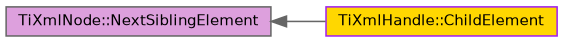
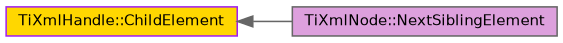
edge "TiXmlHandle::ChildElement" -> "TiXmlNode::NextSiblingElement": reversed
